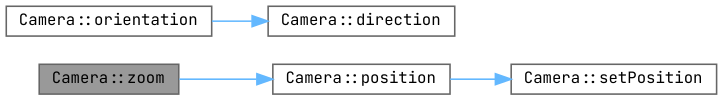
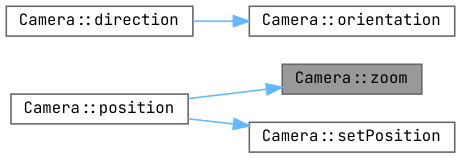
edge "Camera::orientation" -> "Camera::direction": reversed
edge "Camera::zoom" -> "Camera::position": reversed
